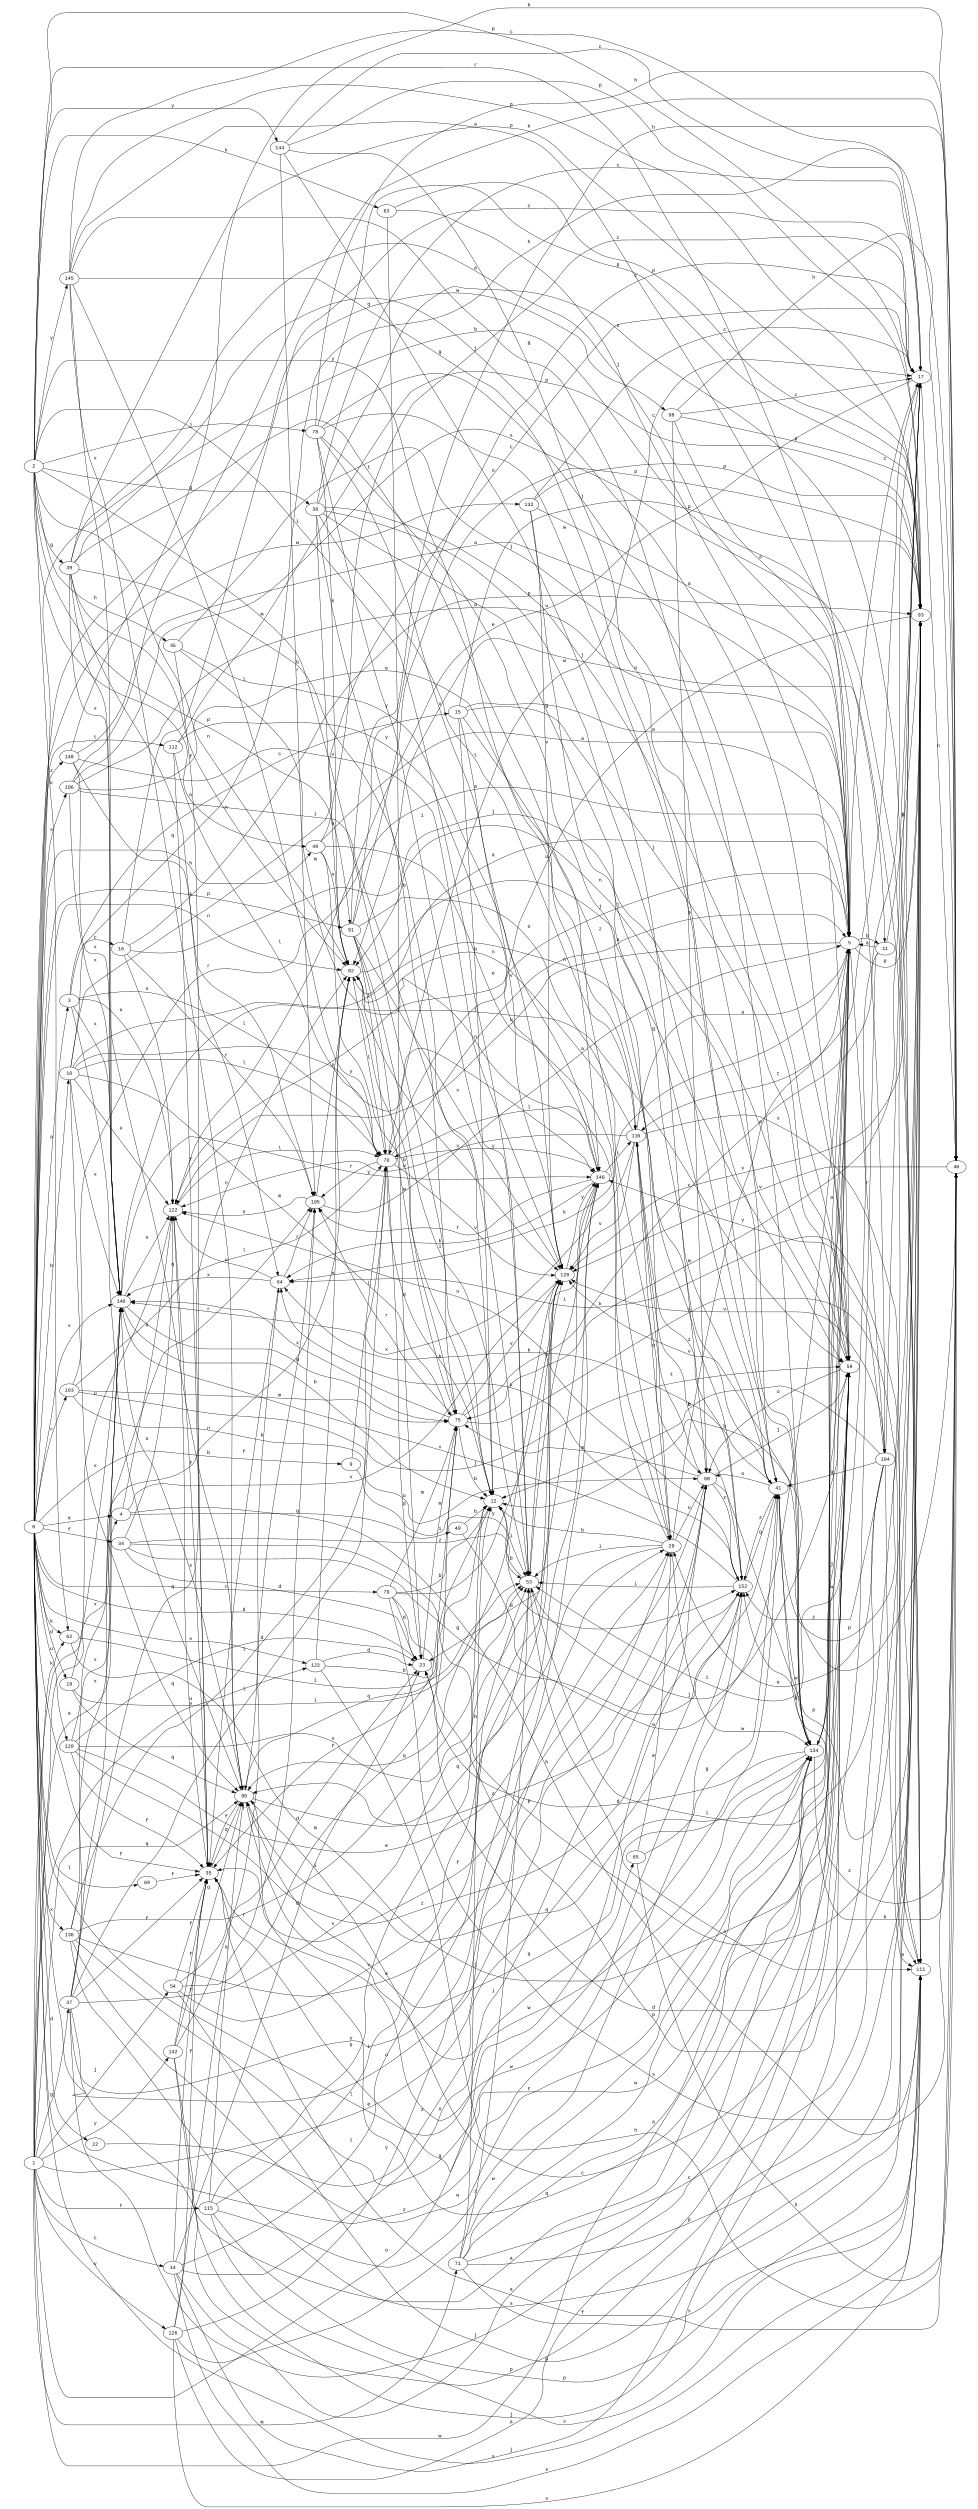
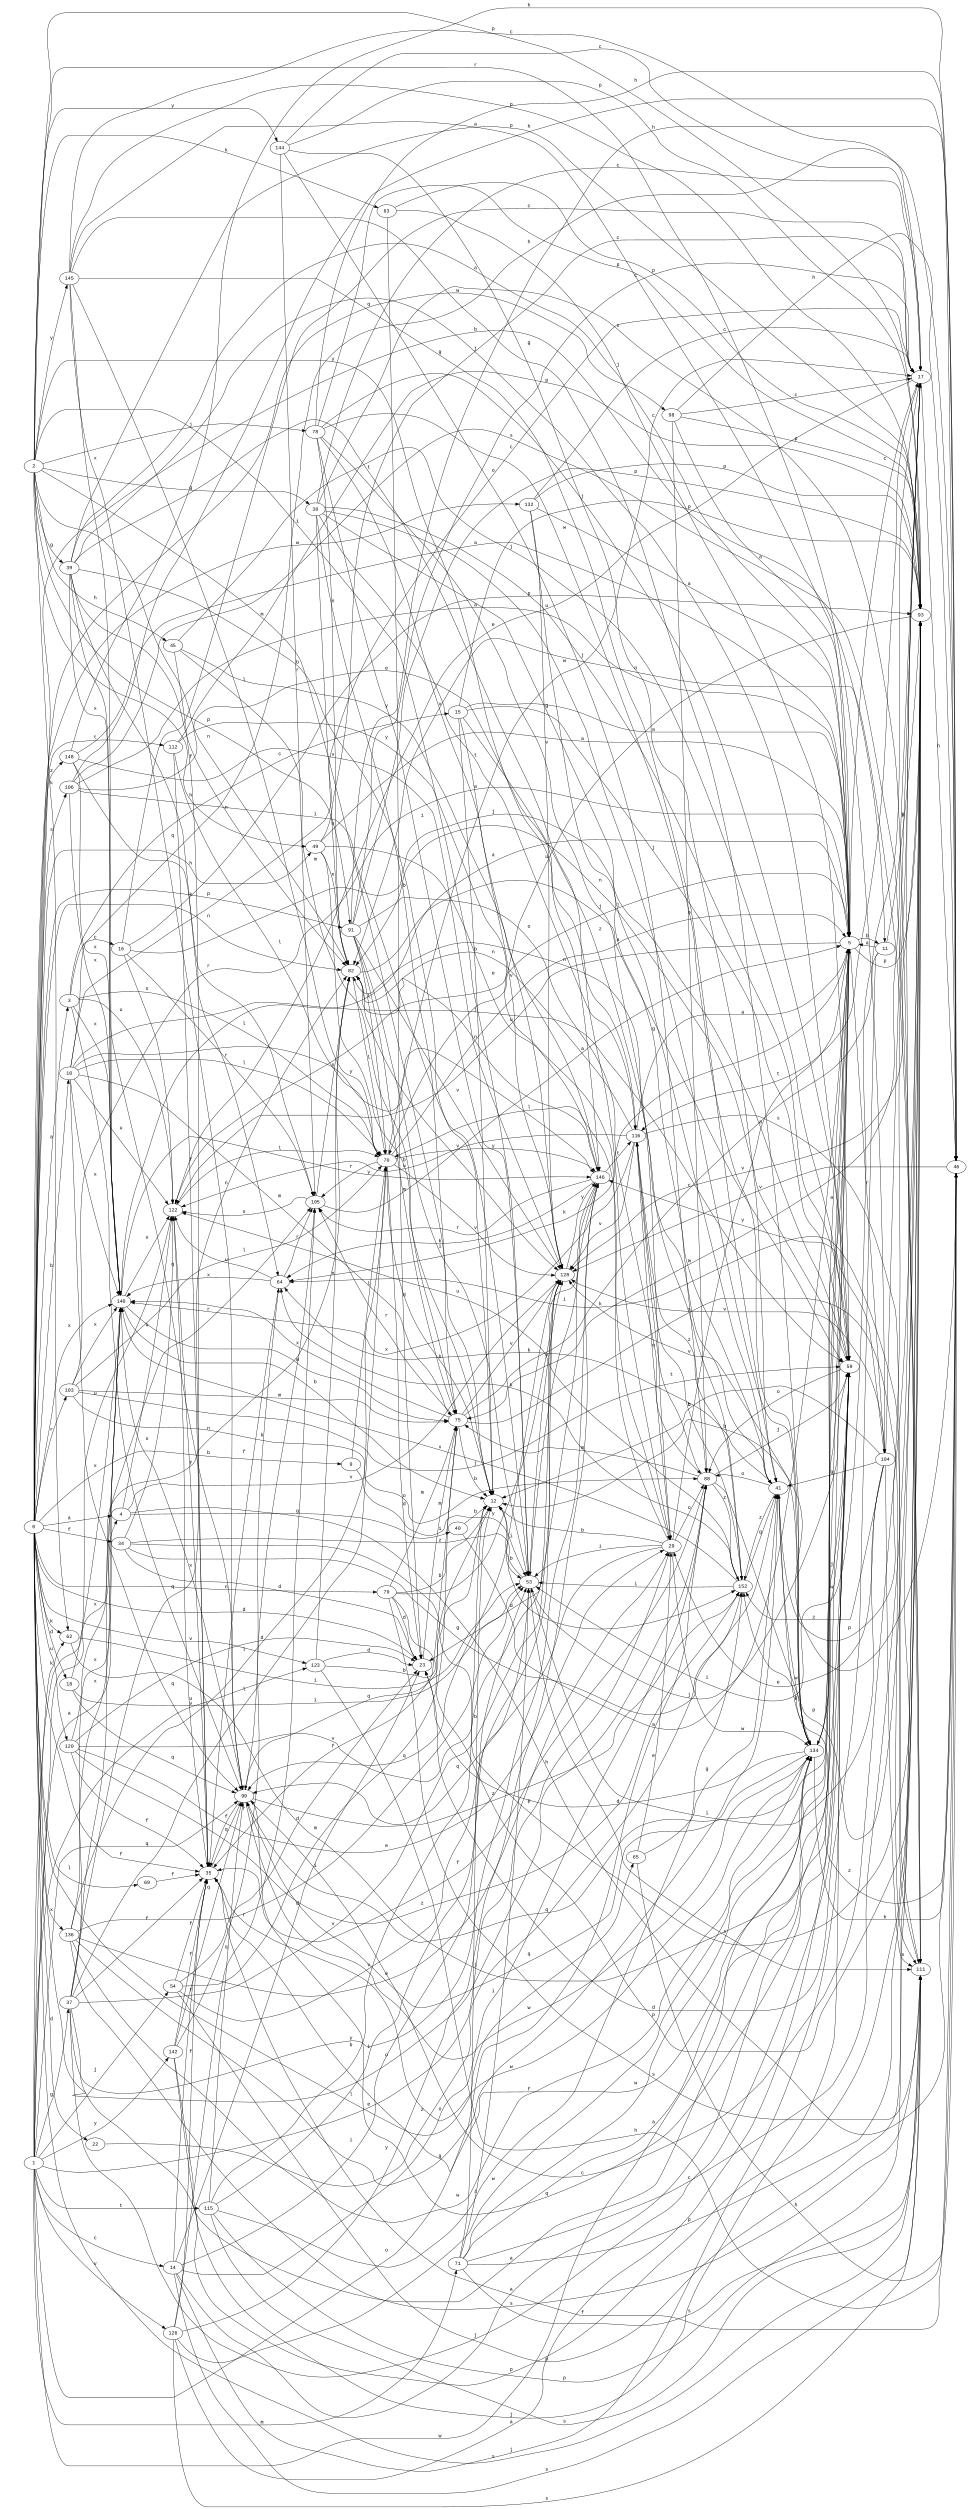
edge "103" -> "140": added, label "x"
edge "0" -> "152": removed, label "z"
